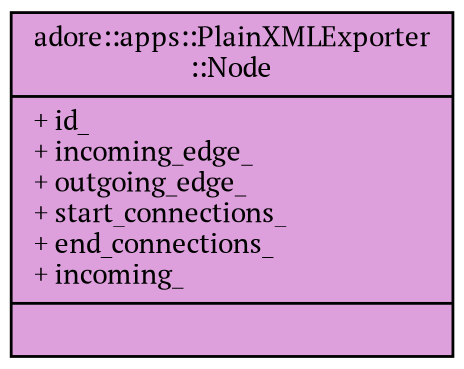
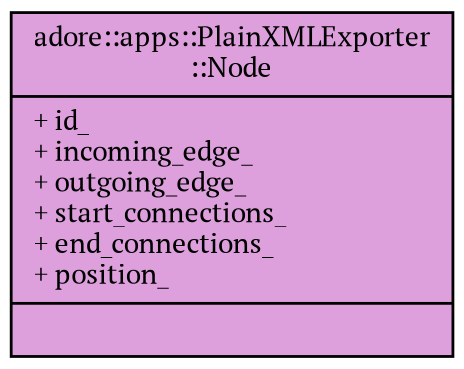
node "adore::apps::PlainXMLExporter": text "+ incoming_" -> "+ position_"
